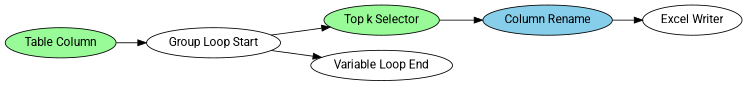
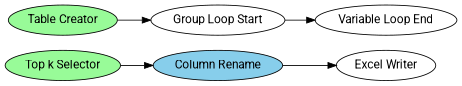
edge "Group Loop Start" -> "Top k Selector": removed
node "Table Column": label "Table Column" -> "Table Creator"
